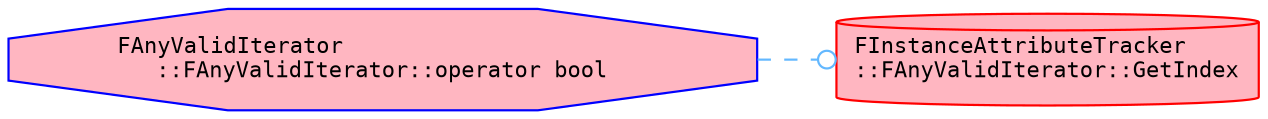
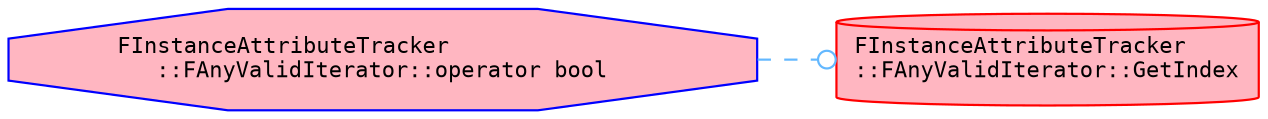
node "FAnyValidIterator ::FAnyValidIterator::operator bool": label "FAnyValidIterator ::FAnyValidIterator::operator bool" -> "FInstanceAttributeTracker ::FAnyValidIterator::operator bool"
